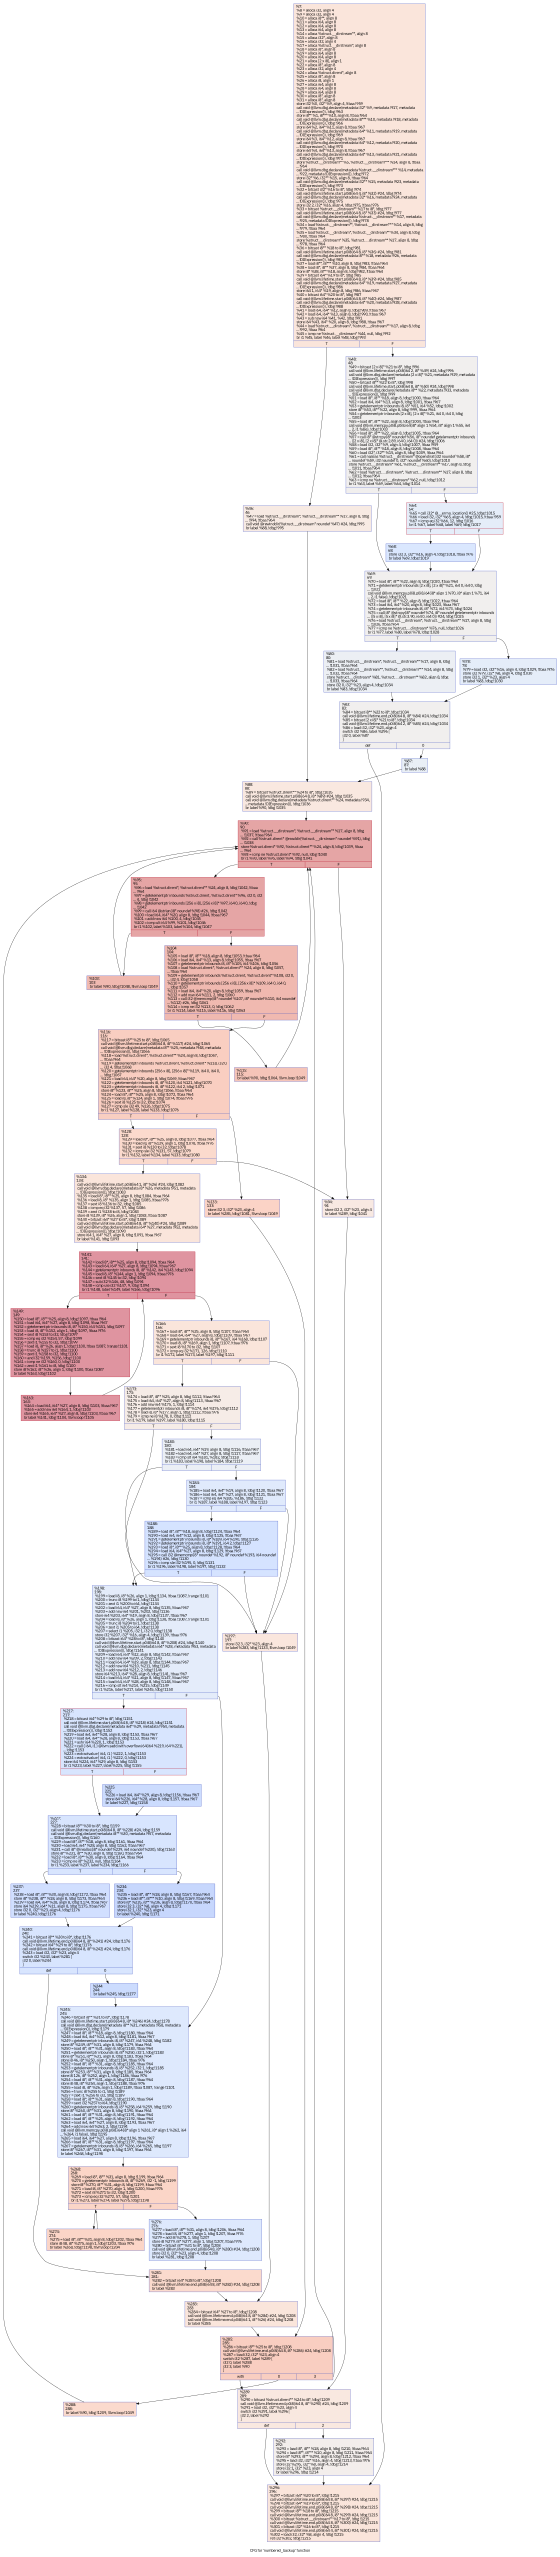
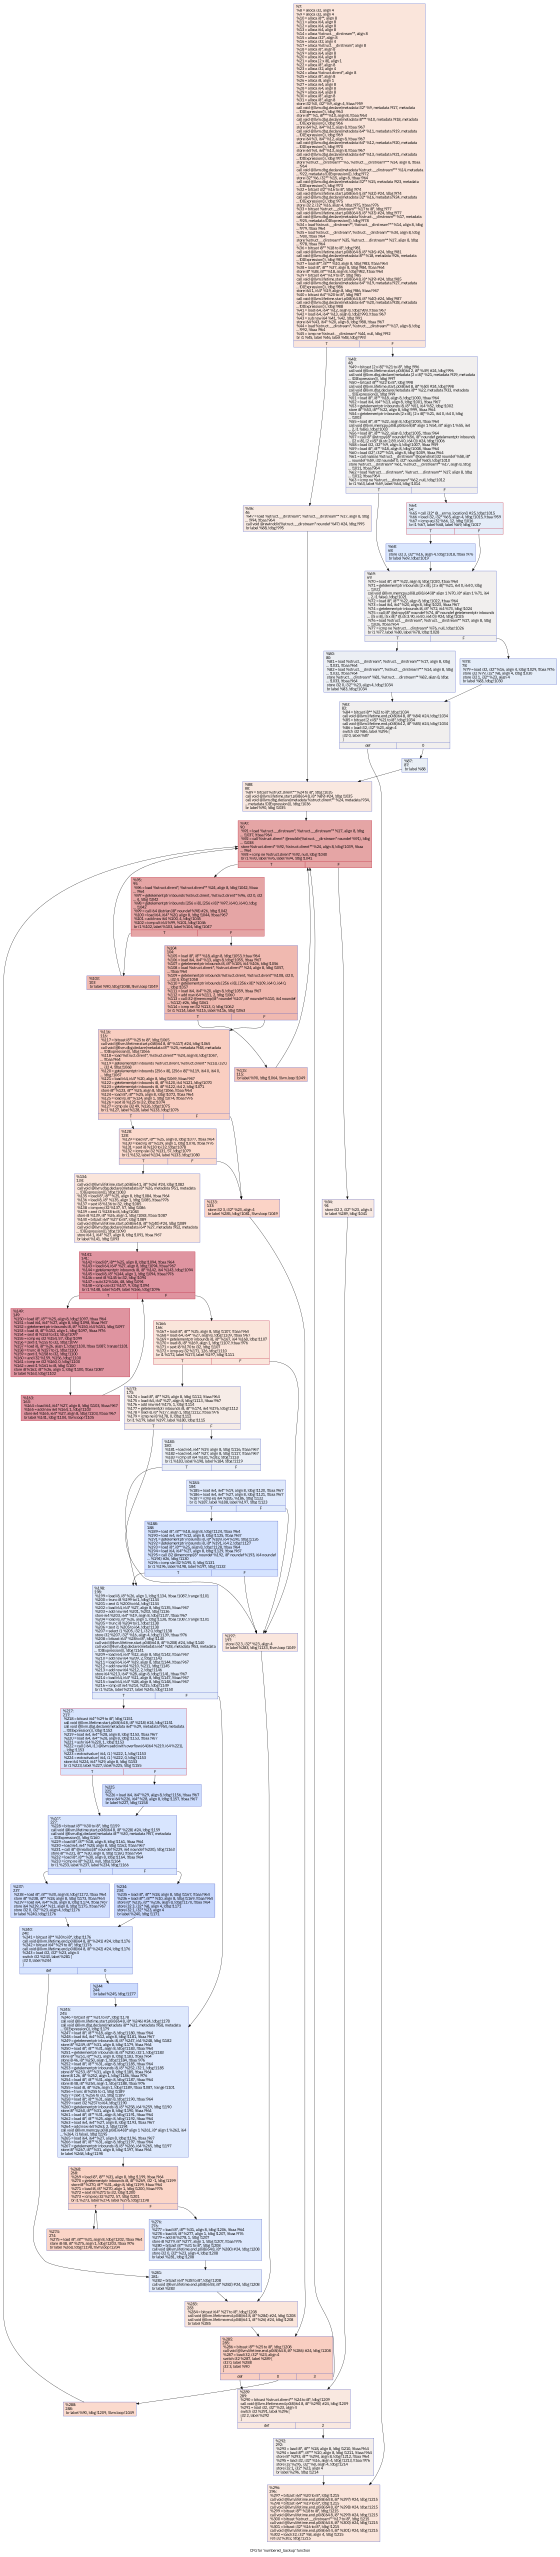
edge "%128:" -> "%94:": now "%128:" -> "%133:"
node "%166:": color #3d50c3ff -> #b70d28ff
edge "%180:" -> "%184:": removed
edge "%217:" -> "%225:": added
node "%281:": fillcolor #f7ac8e70 -> #c1d4f470
node "%285:": text "with" -> "def"
edge "%289:" -> "%296:": removed
